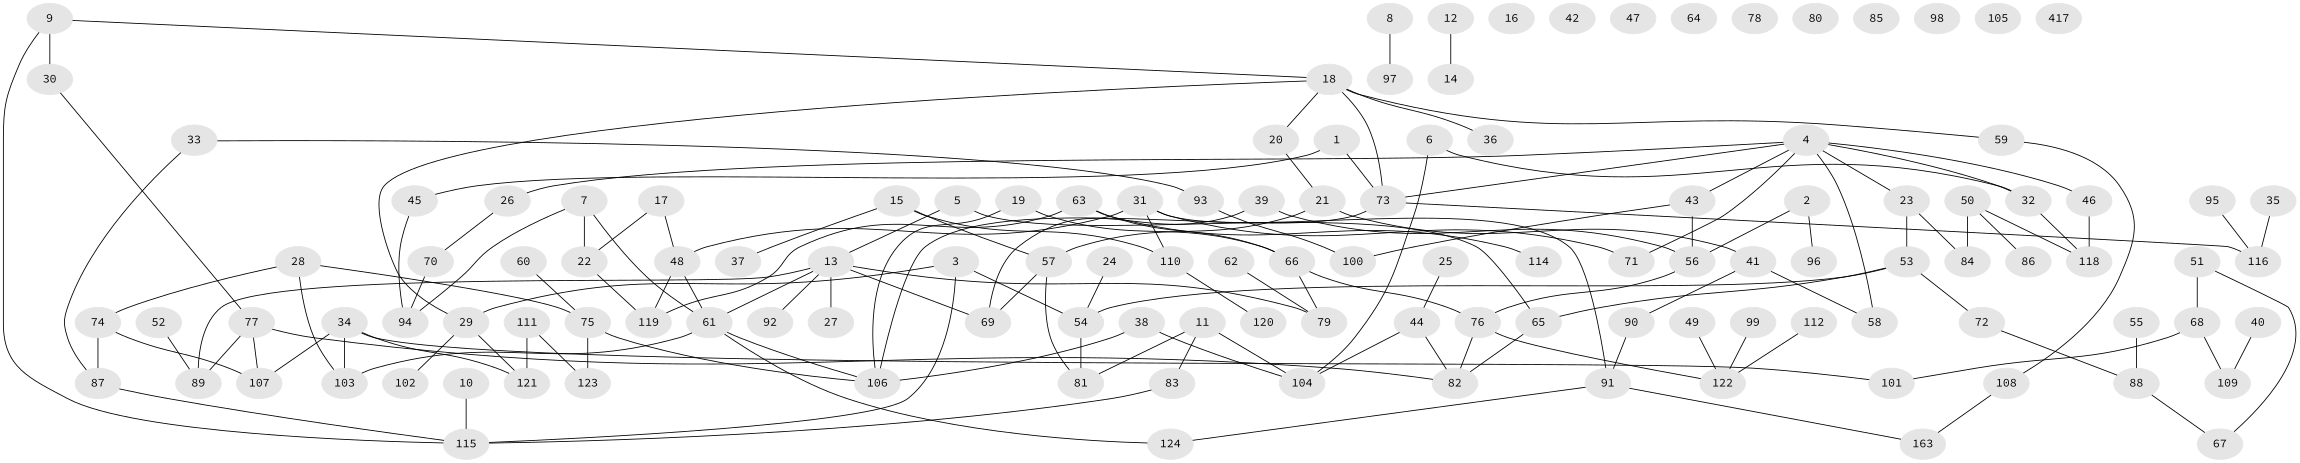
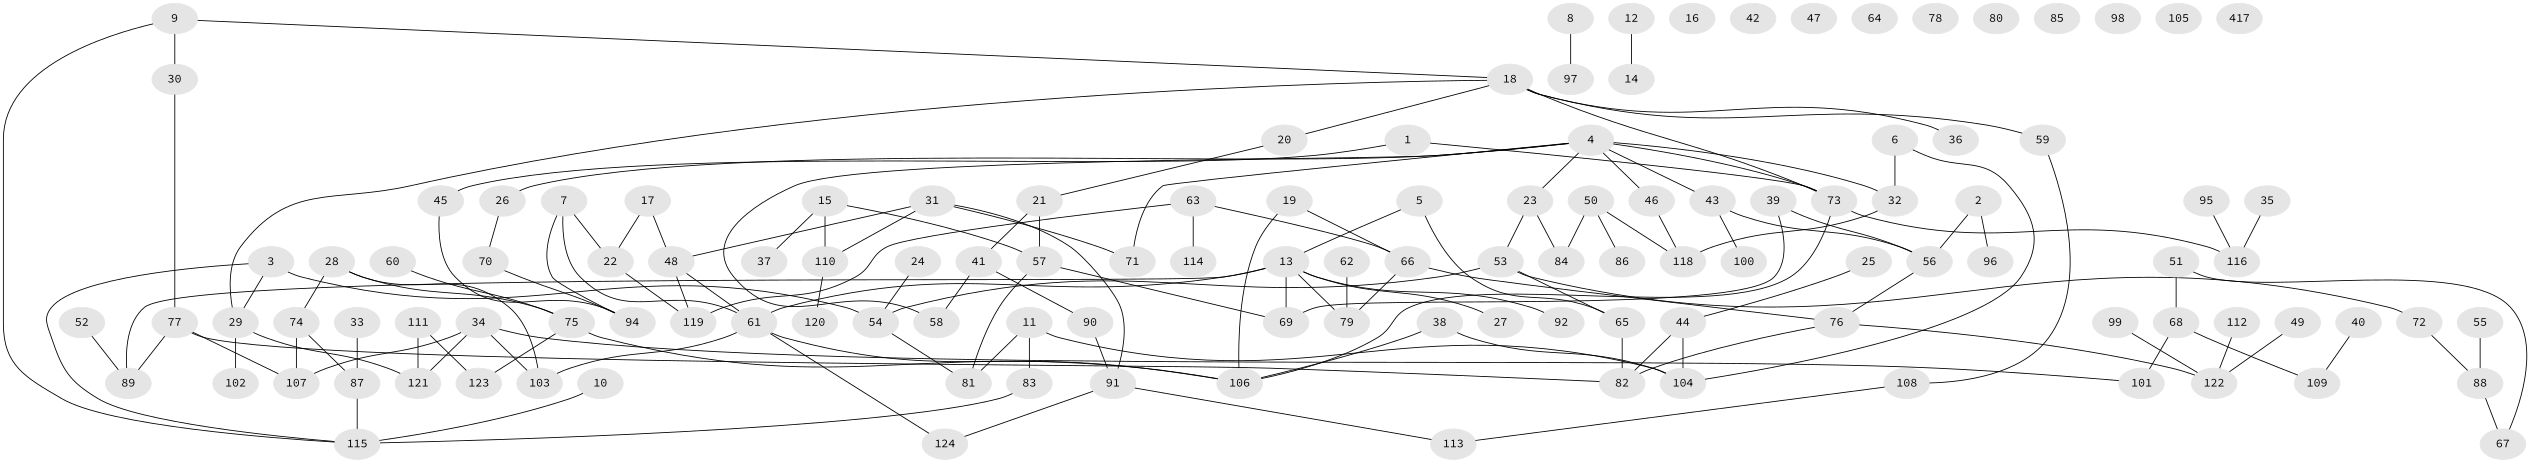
node "93": removed
node "163": label "163" -> "113"
